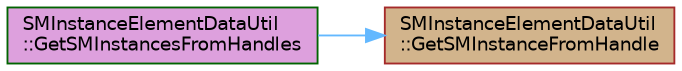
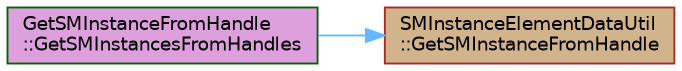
node "SMInstanceElementDataUtil ::GetSMInstancesFromHandles": label "SMInstanceElementDataUtil ::GetSMInstancesFromHandles" -> "GetSMInstanceFromHandle ::GetSMInstancesFromHandles"
